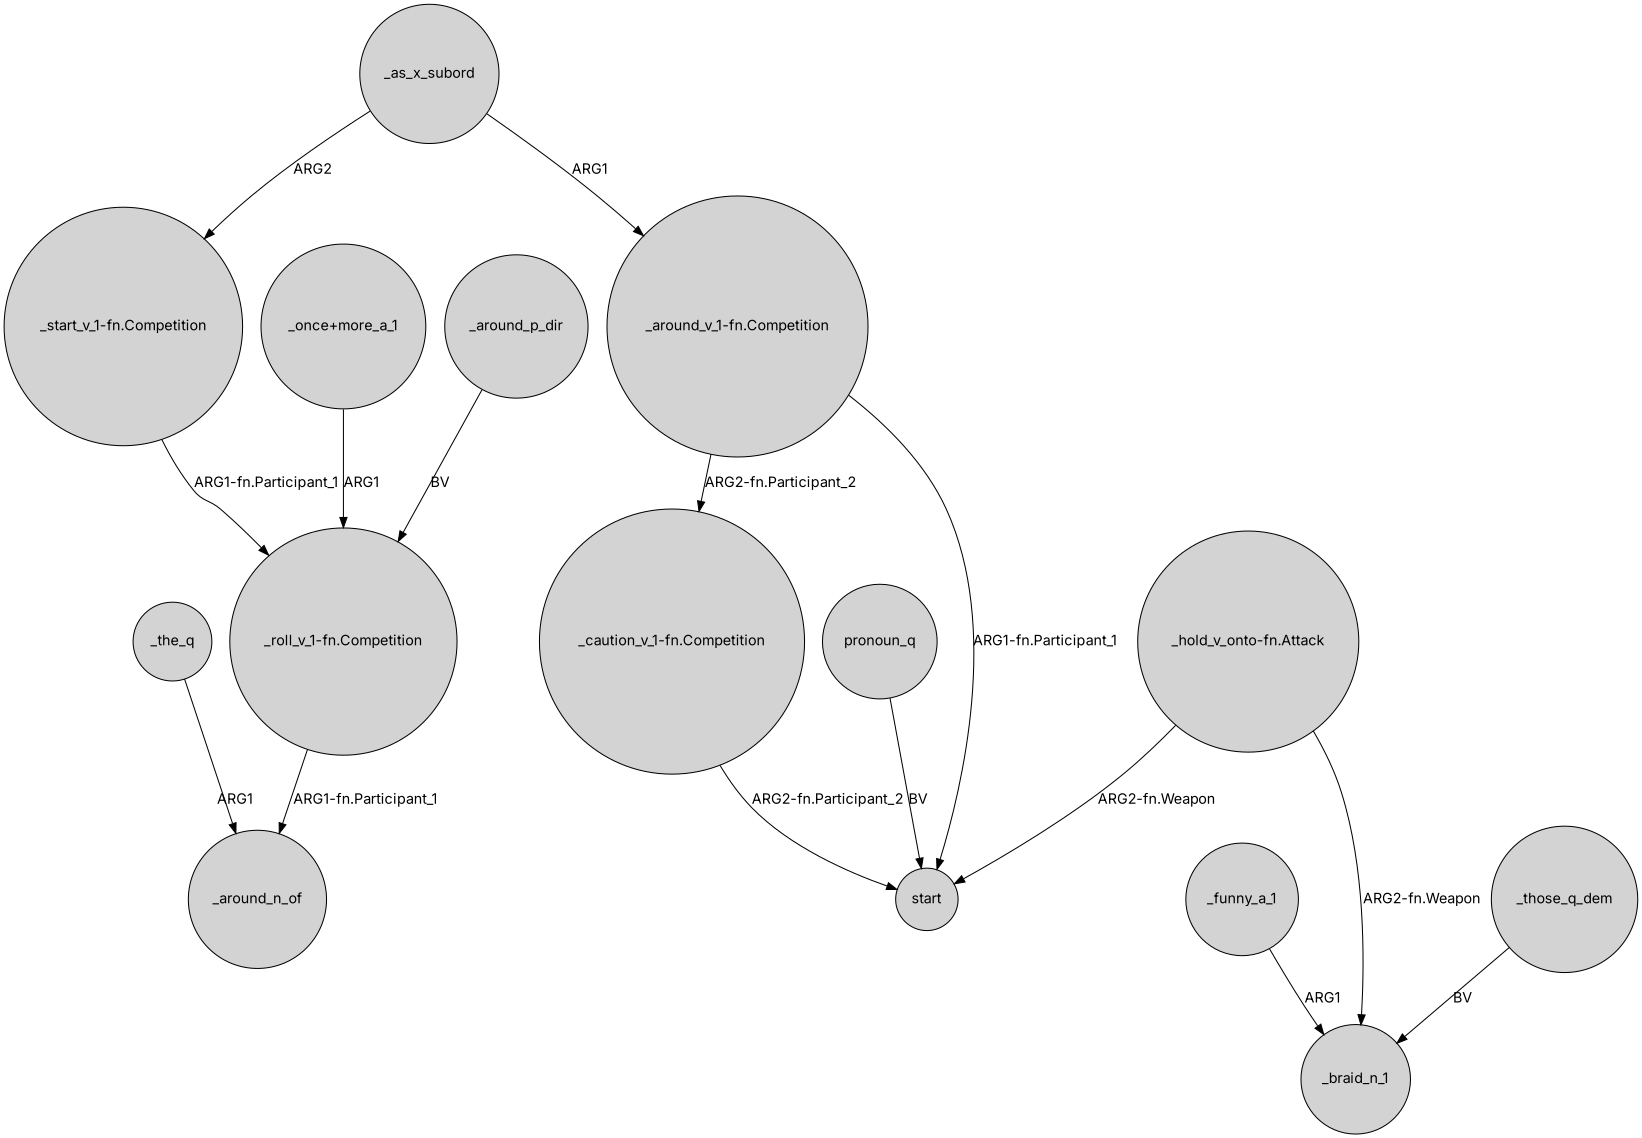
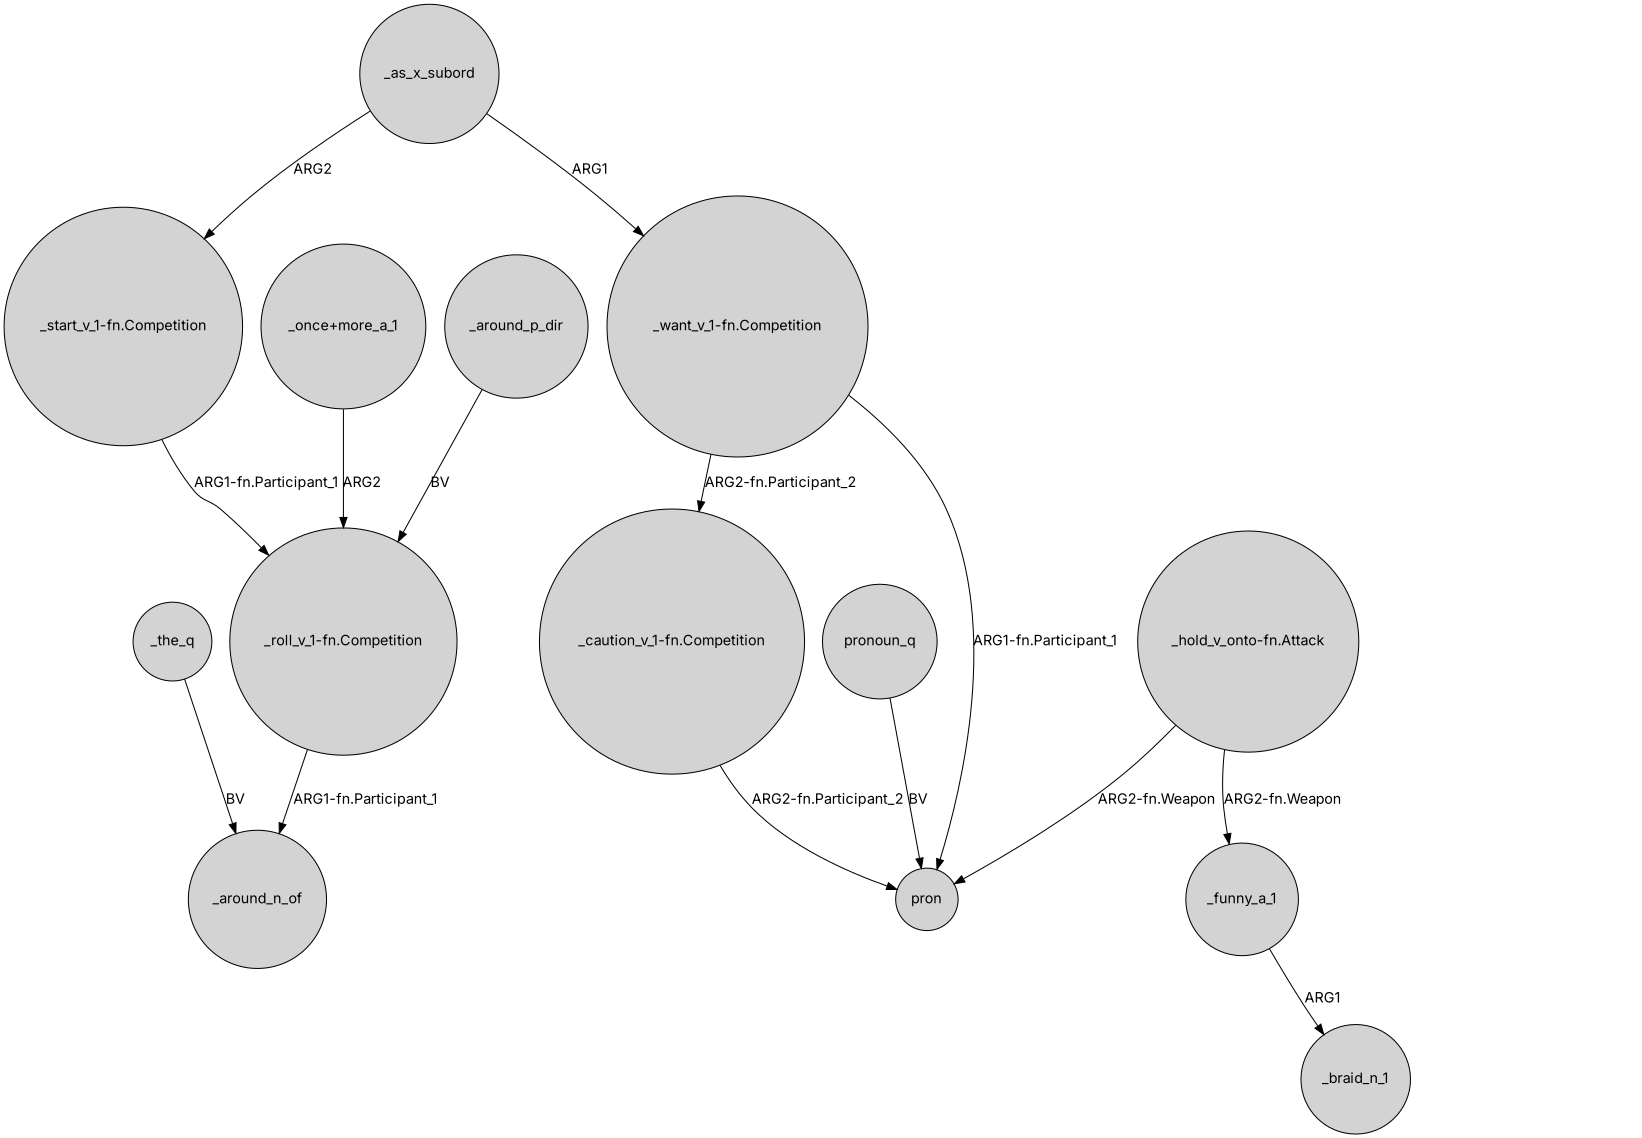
node "_around_v_1-fn.Competition": label "_around_v_1-fn.Competition" -> "_want_v_1-fn.Competition"
edge "_once+more_a_1" -> "_roll_v_1-fn.Competition": label "ARG1" -> "ARG2"
edge "_the_q" -> "_around_n_of": label "ARG1" -> "BV"
edge "_hold_v_onto-fn.Attack" -> "_braid_n_1": now "_hold_v_onto-fn.Attack" -> "_funny_a_1"
node "start": label "start" -> "pron"
node "_those_q_dem": removed
